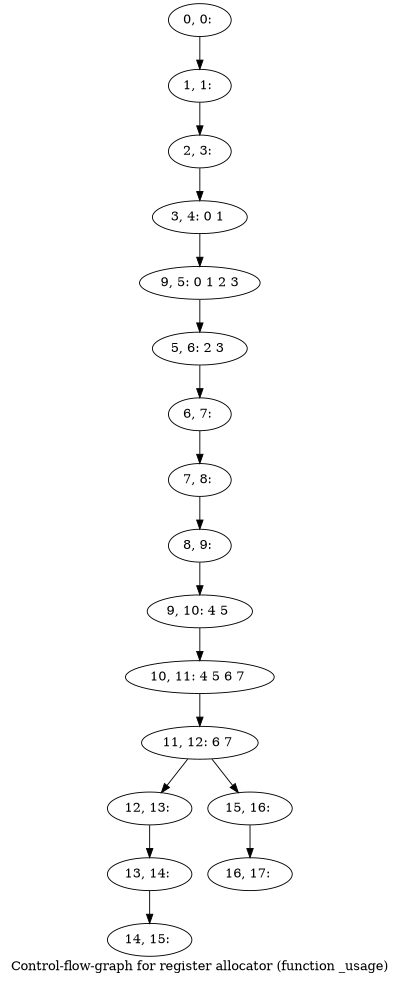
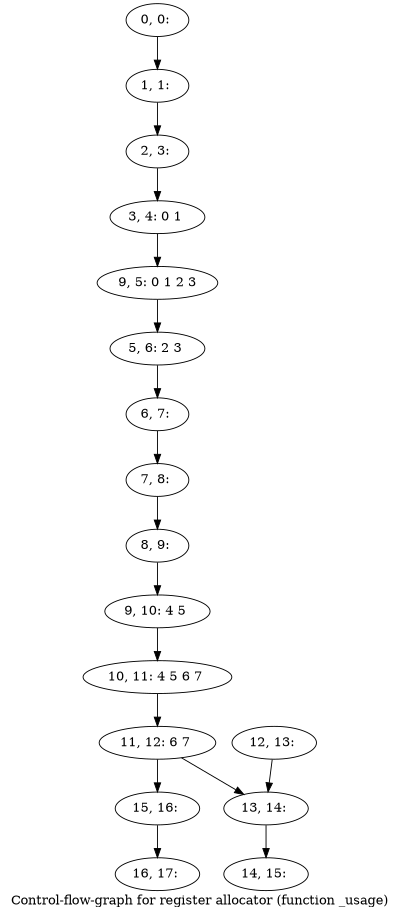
edge "11, 12: 6 7" -> "12, 13:": now "11, 12: 6 7" -> "13, 14:"
